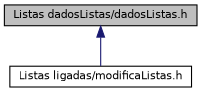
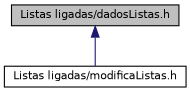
node "Listas dadosListas/dadosListas.h": label "Listas dadosListas/dadosListas.h" -> "Listas ligadas/dadosListas.h"
